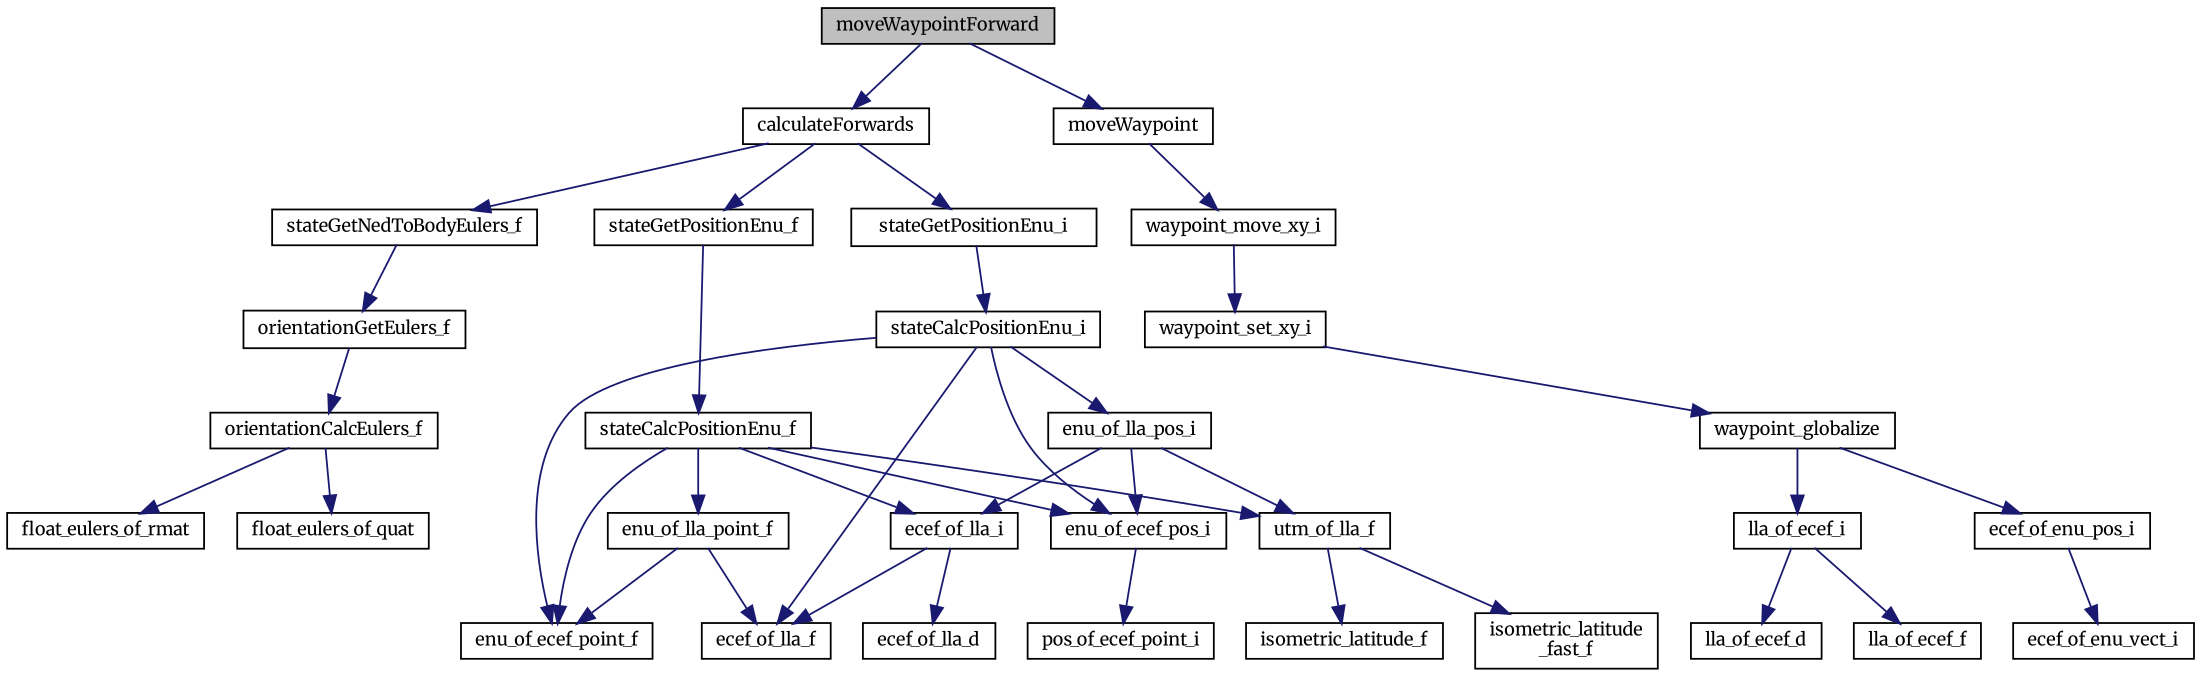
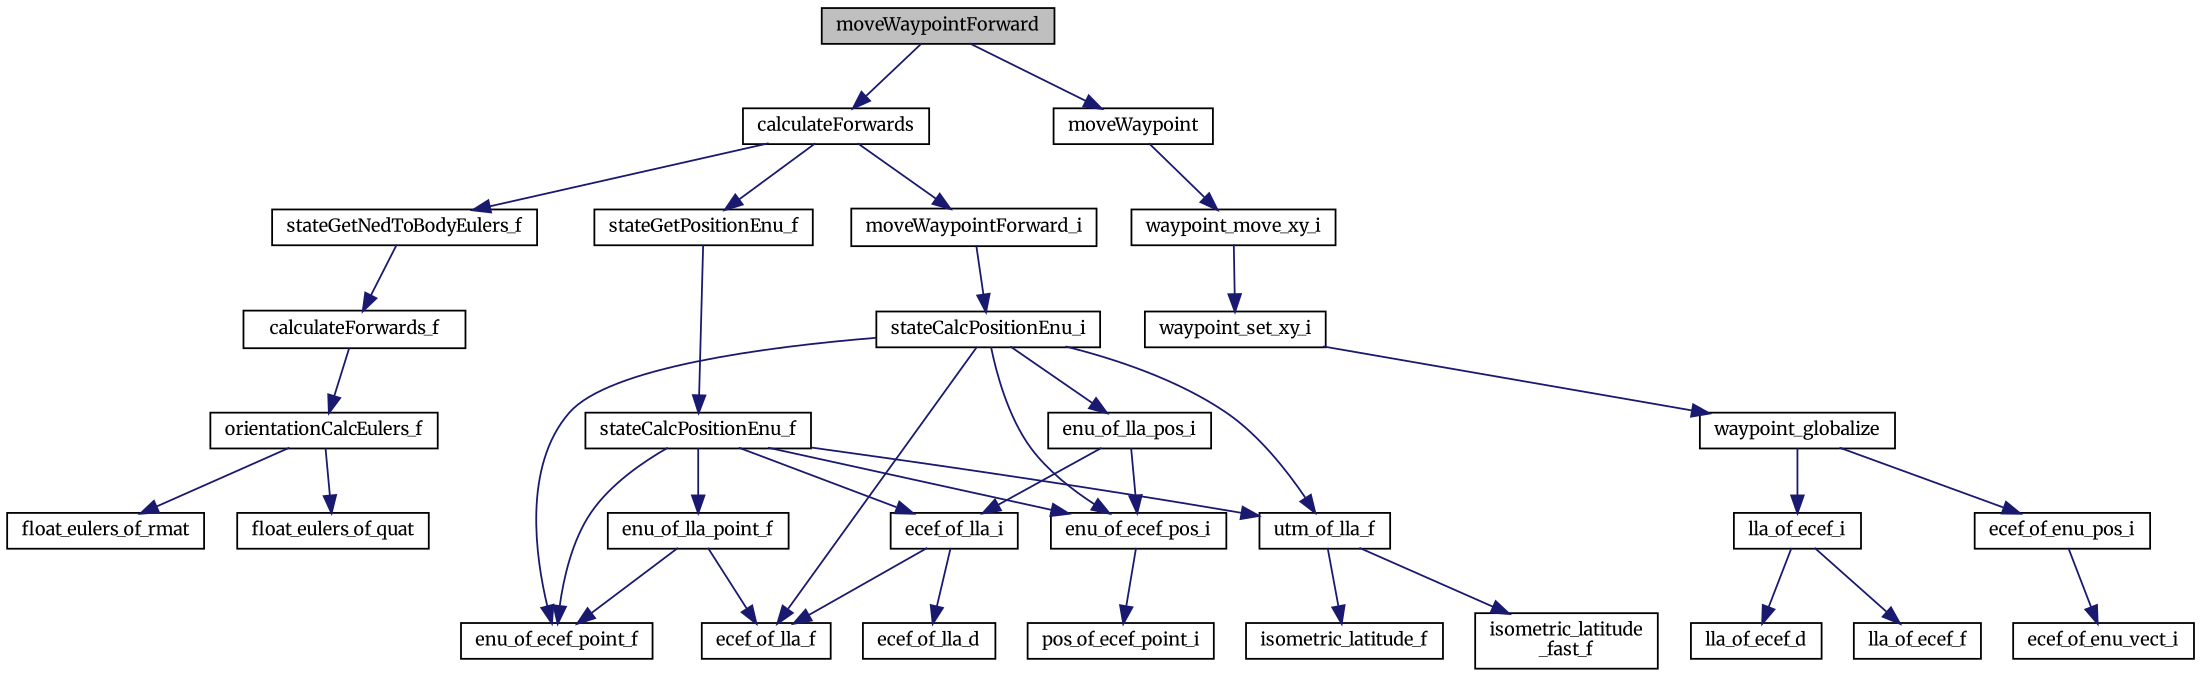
node "stateGetPositionEnu_i": label "stateGetPositionEnu_i" -> "moveWaypointForward_i"
node "orientationGetEulers_f": label "orientationGetEulers_f" -> "calculateForwards_f"
edge "enu_of_lla_pos_i" -> "utm_of_lla_f": now "stateCalcPositionEnu_i" -> "utm_of_lla_f"
